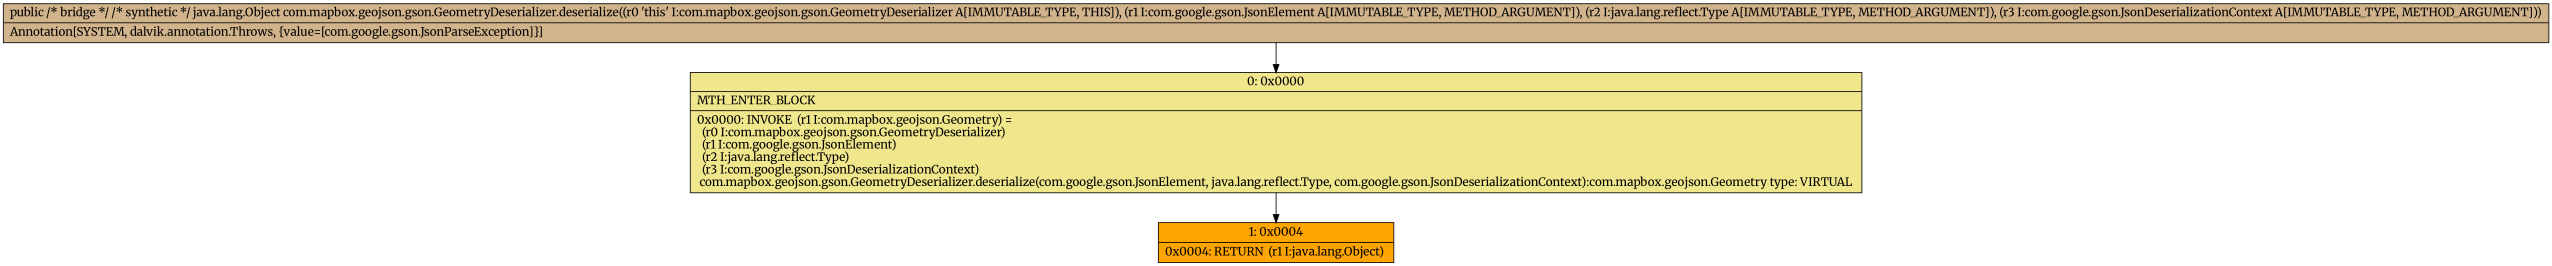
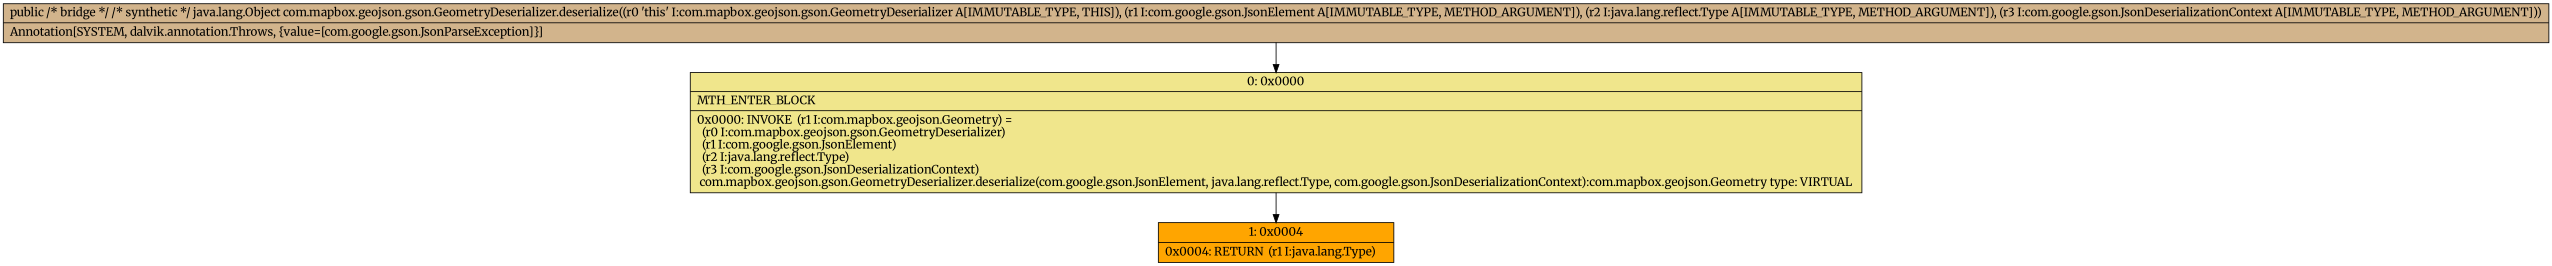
node "1: 0x0004": text "0x0004: RETURN  (r1 I:java.lang.Object)" -> "0x0004: RETURN  (r1 I:java.lang.Type)"
